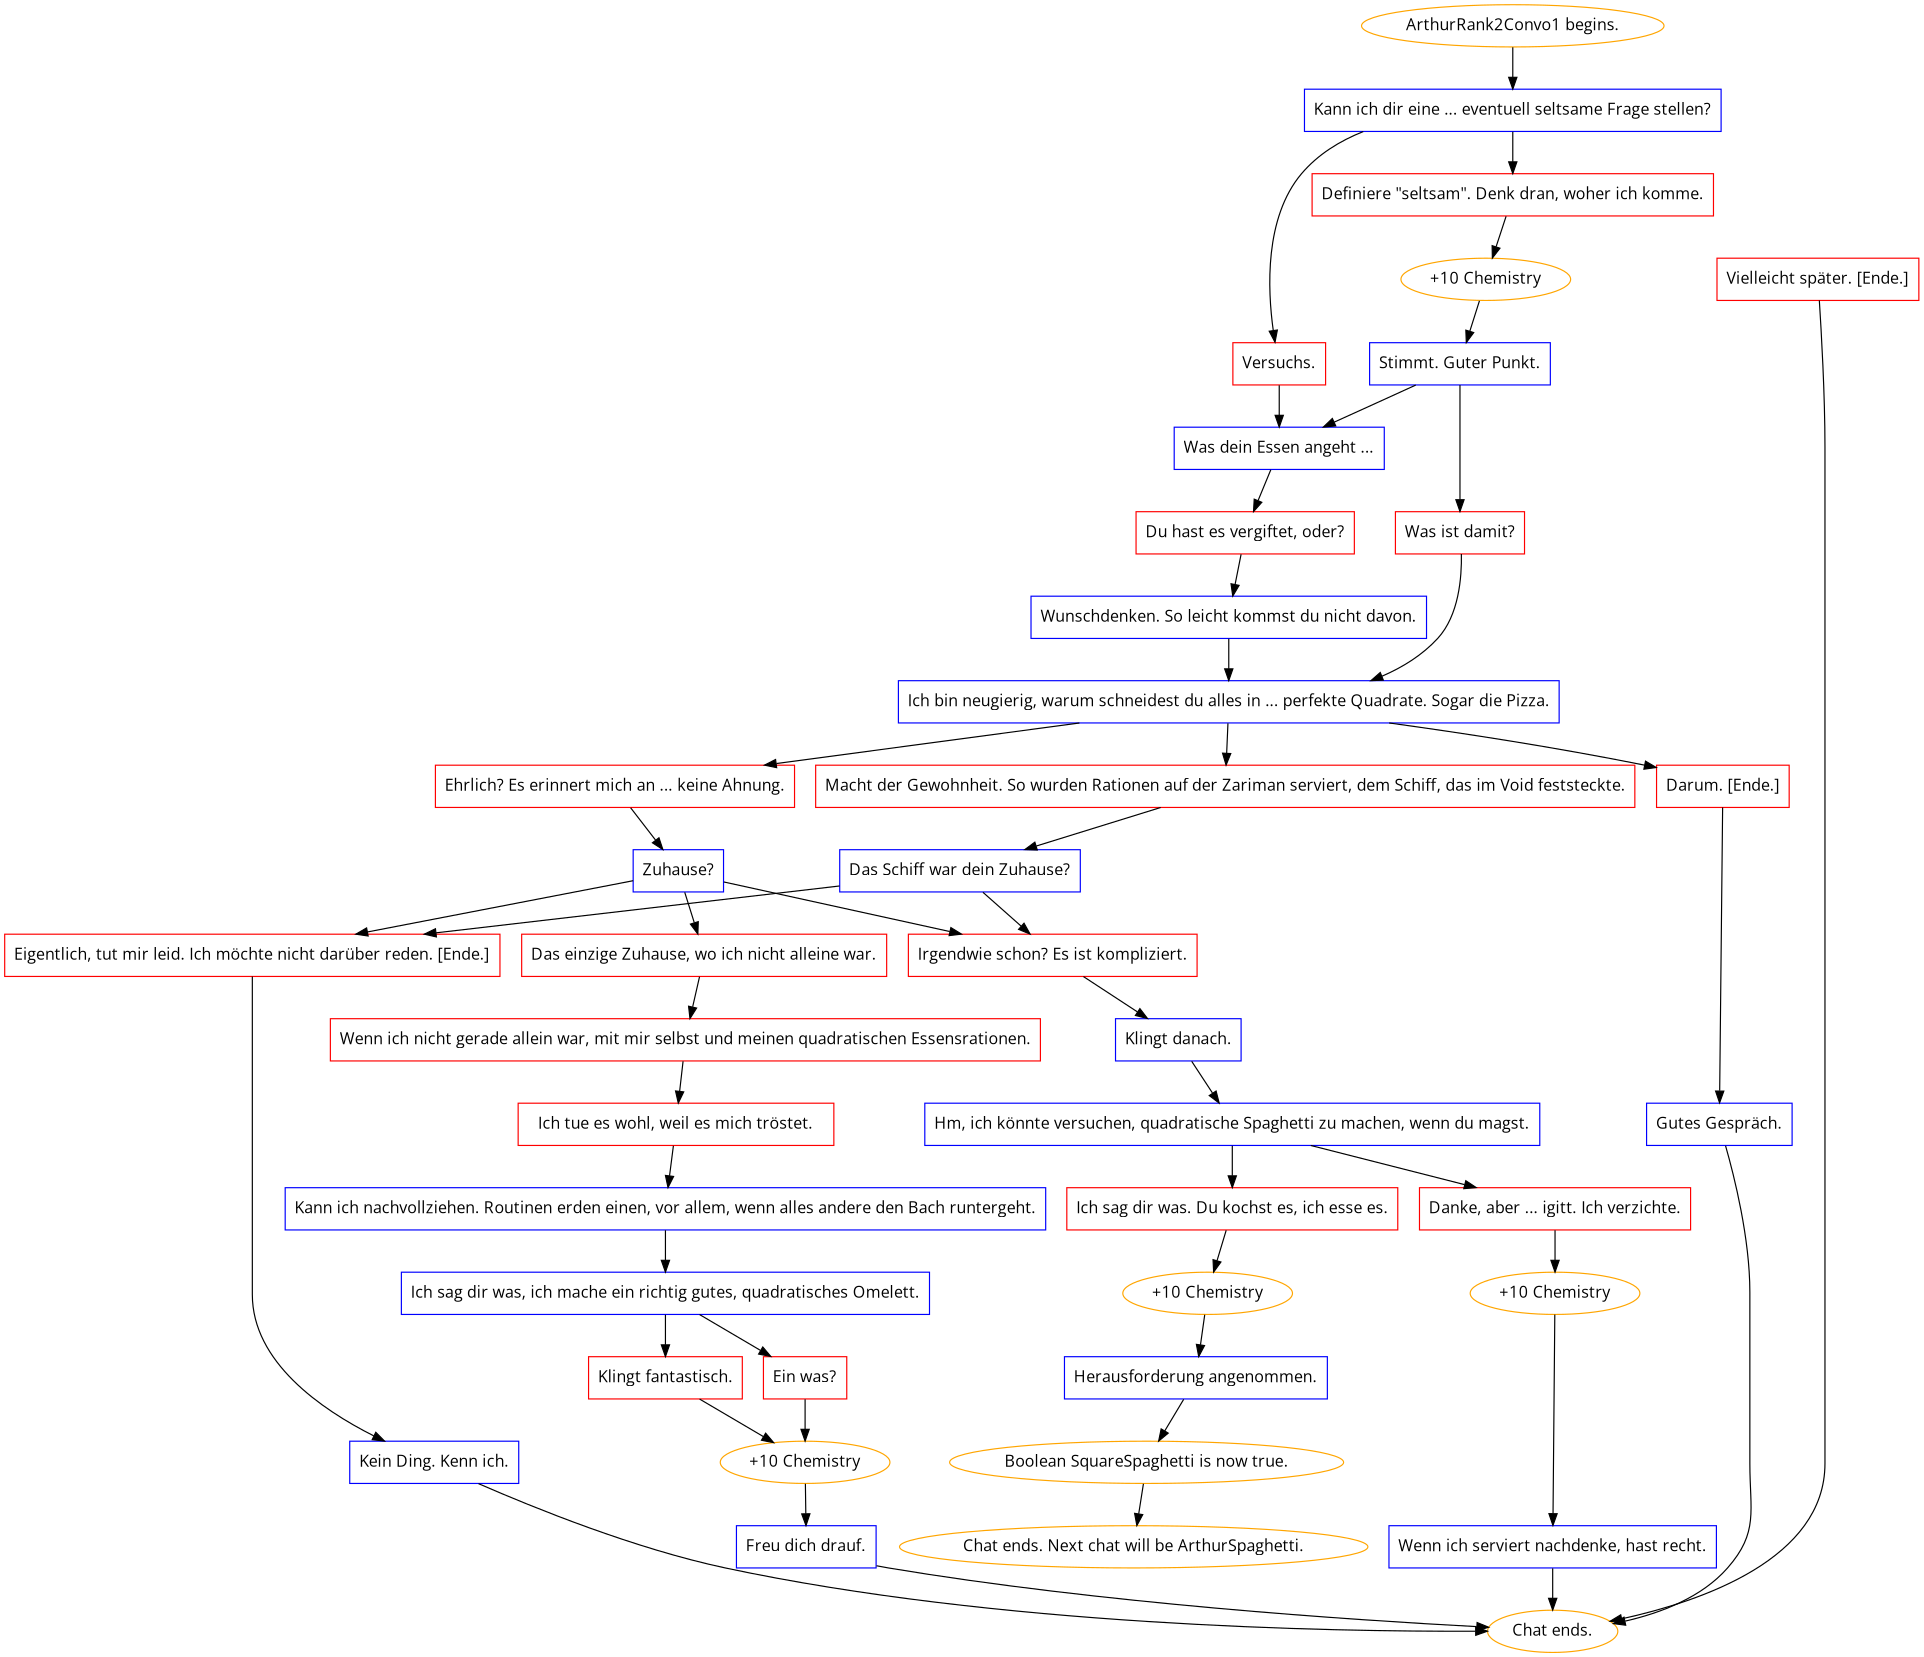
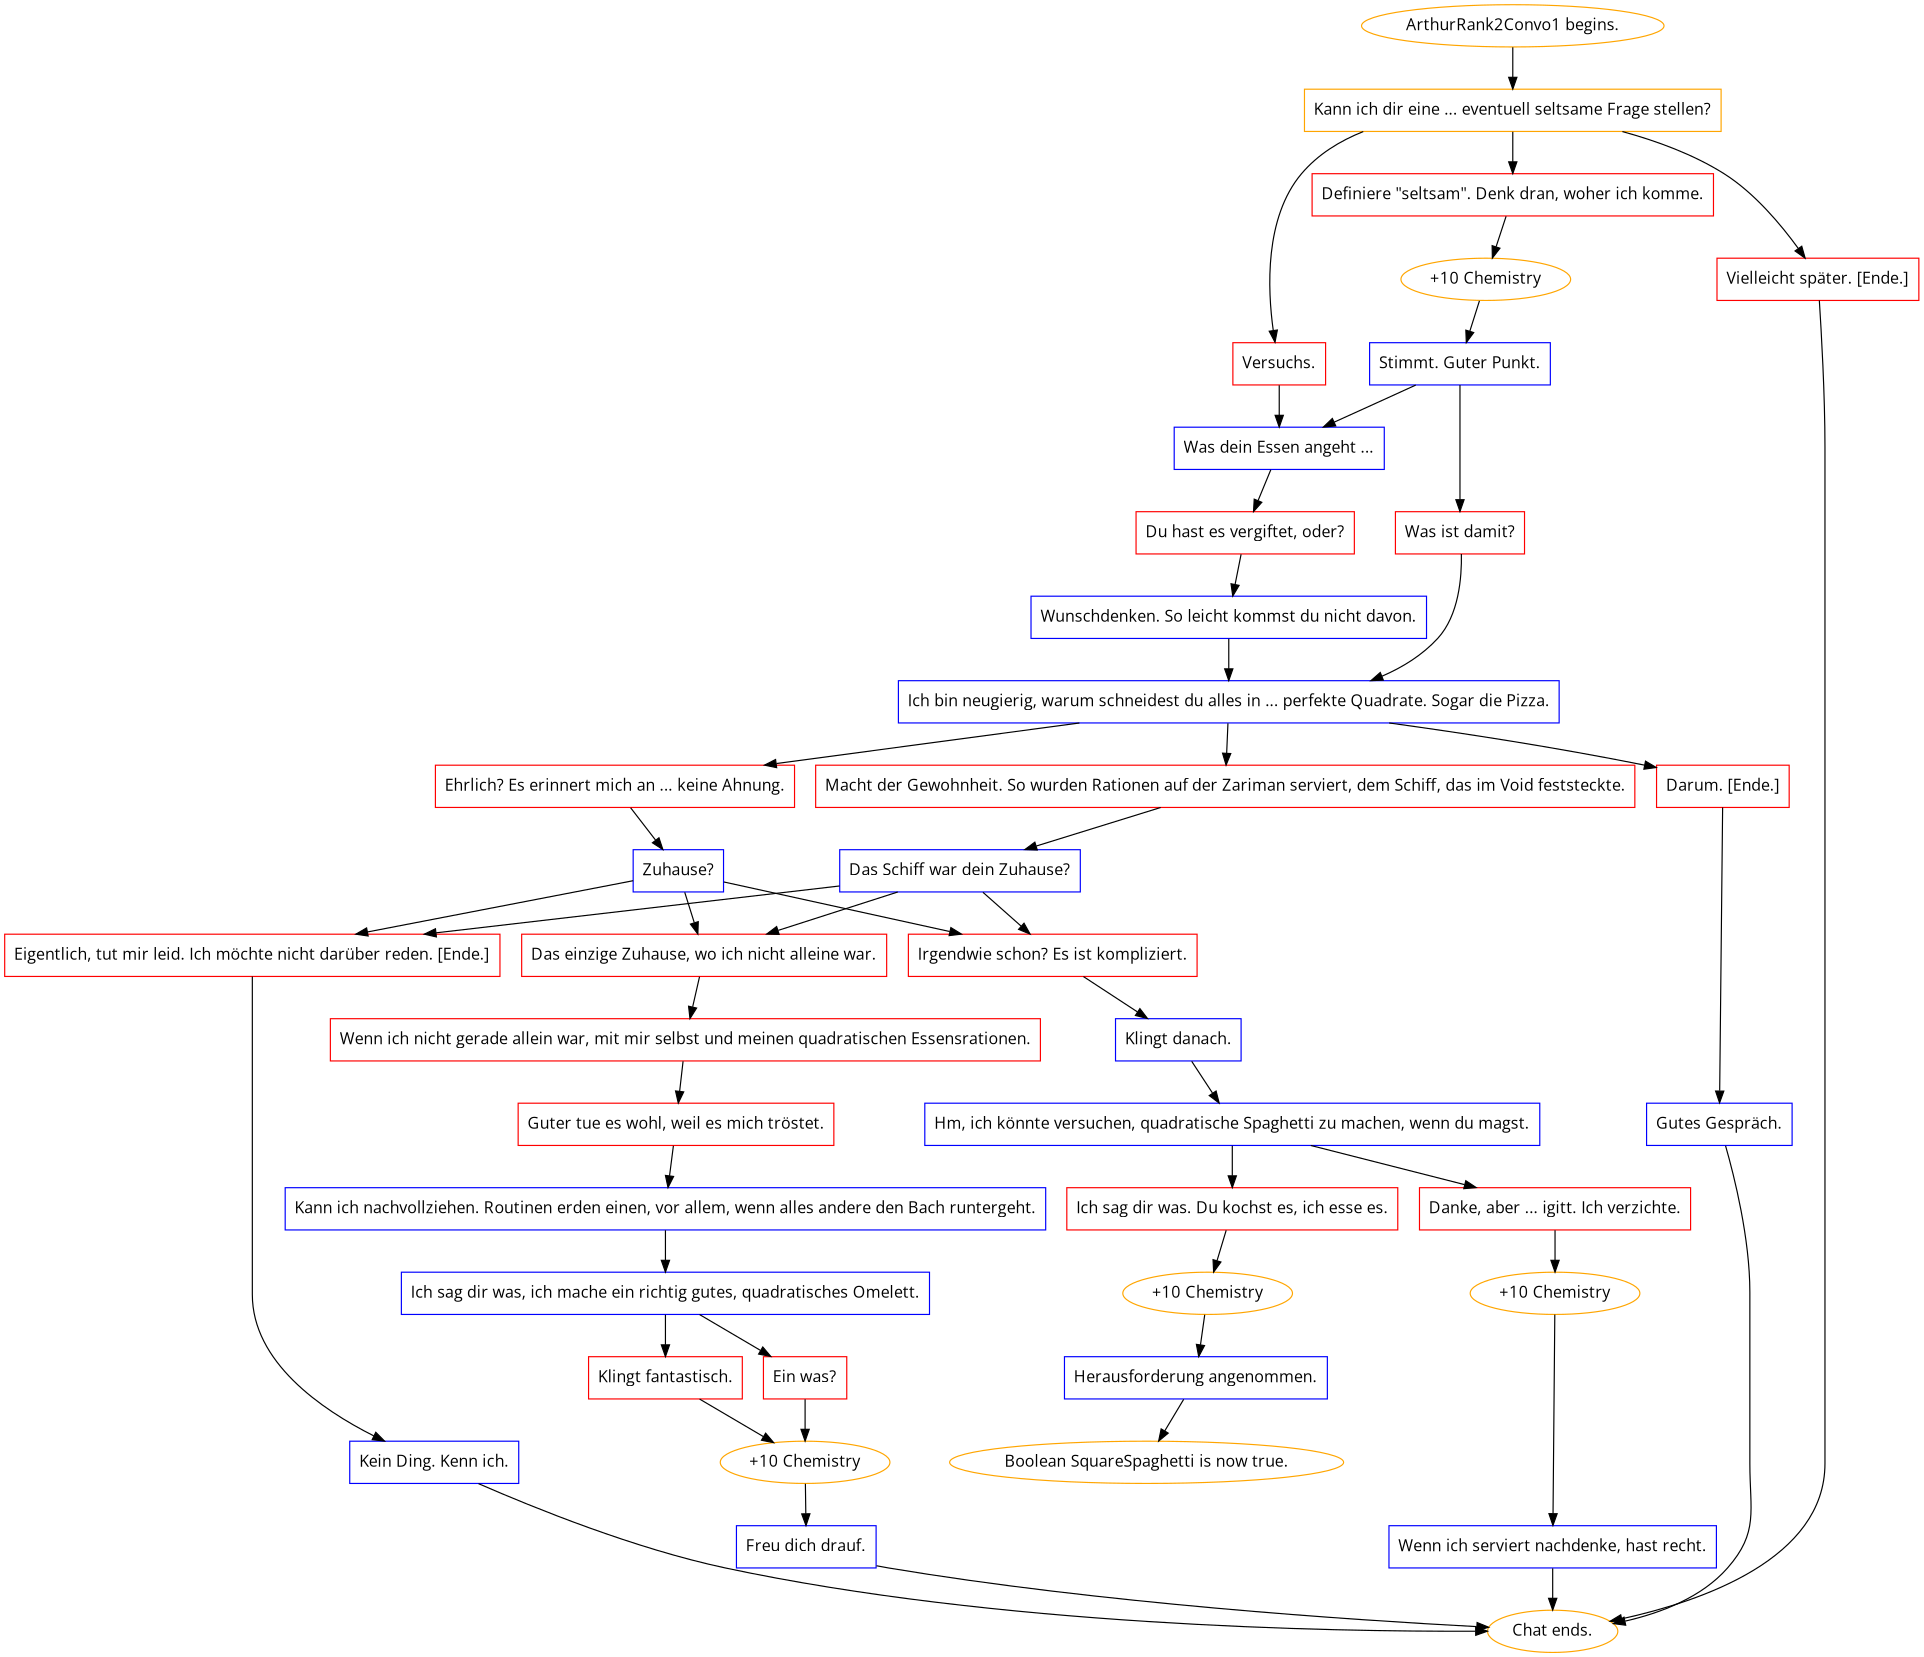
node "Kann ich dir eine ... eventuell seltsame Frage stellen?": color blue -> orange
edge "Kann ich dir eine ... eventuell seltsame Frage stellen?" -> "Vielleicht später. [Ende.]": added
edge "Das Schiff war dein Zuhause?" -> "Das einzige Zuhause, wo ich nicht alleine war.": added
node "Ich tue es wohl, weil es mich tröstet.": label "Ich tue es wohl, weil es mich tröstet." -> "Guter tue es wohl, weil es mich tröstet."
node "Chat ends. Next chat will be ArthurSpaghetti.": removed
